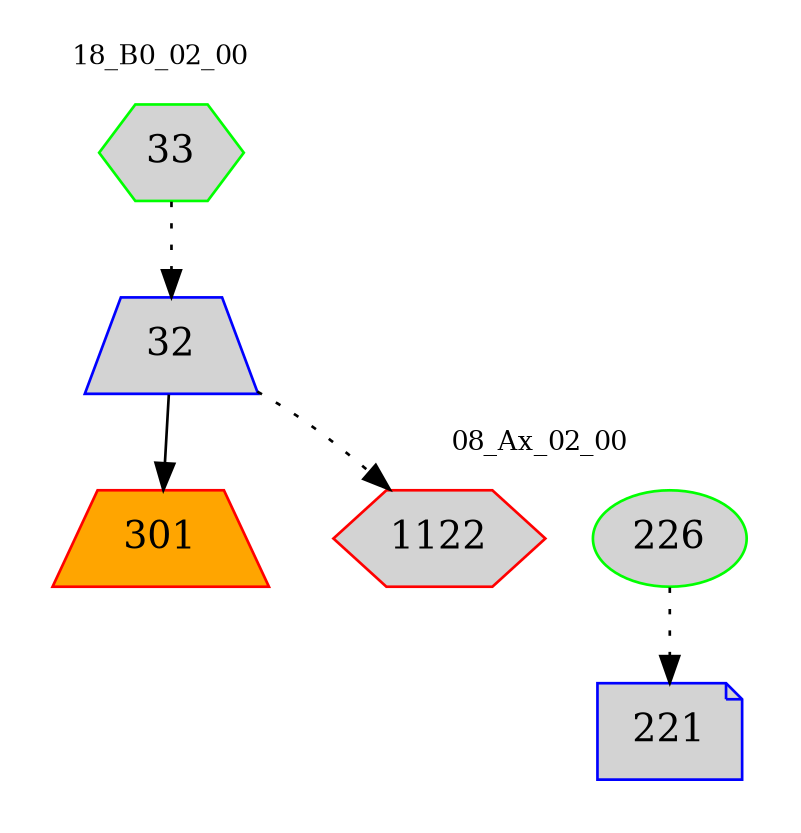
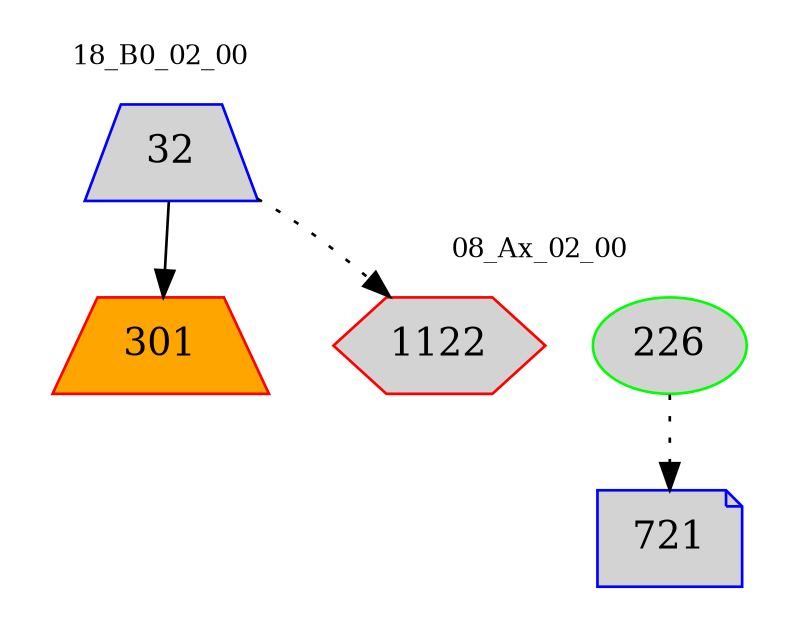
node "33": removed
node "221": label "221" -> "721"
